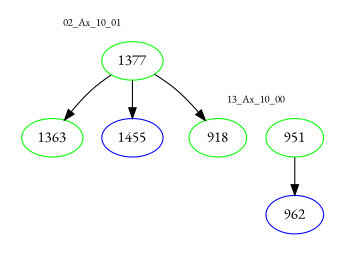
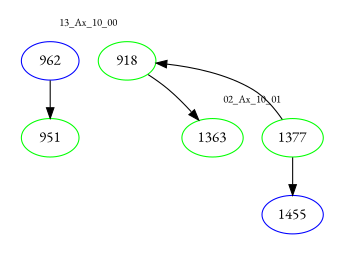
edge "1377" -> "1363": now "918" -> "1363"
edge "951" -> "962": reversed
